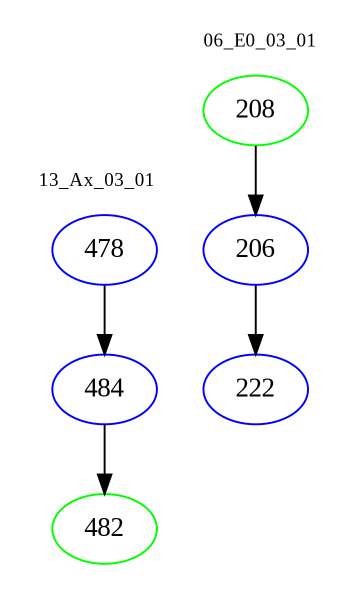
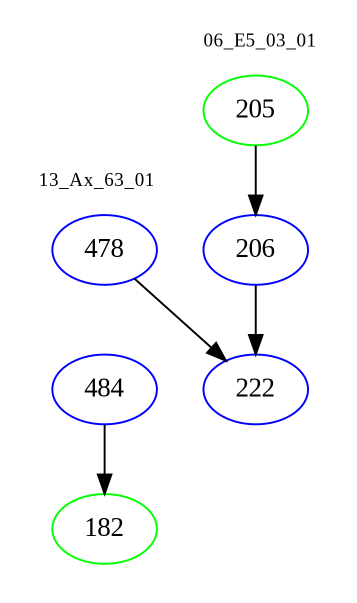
cluster "06_E0_03_01": label "06_E0_03_01" -> "06_E5_03_01"
node "208": label "208" -> "205"
cluster "13_Ax_03_01": label "13_Ax_03_01" -> "13_Ax_63_01"
edge "478" -> "484": now "478" -> "222"
node "482": label "482" -> "182"
